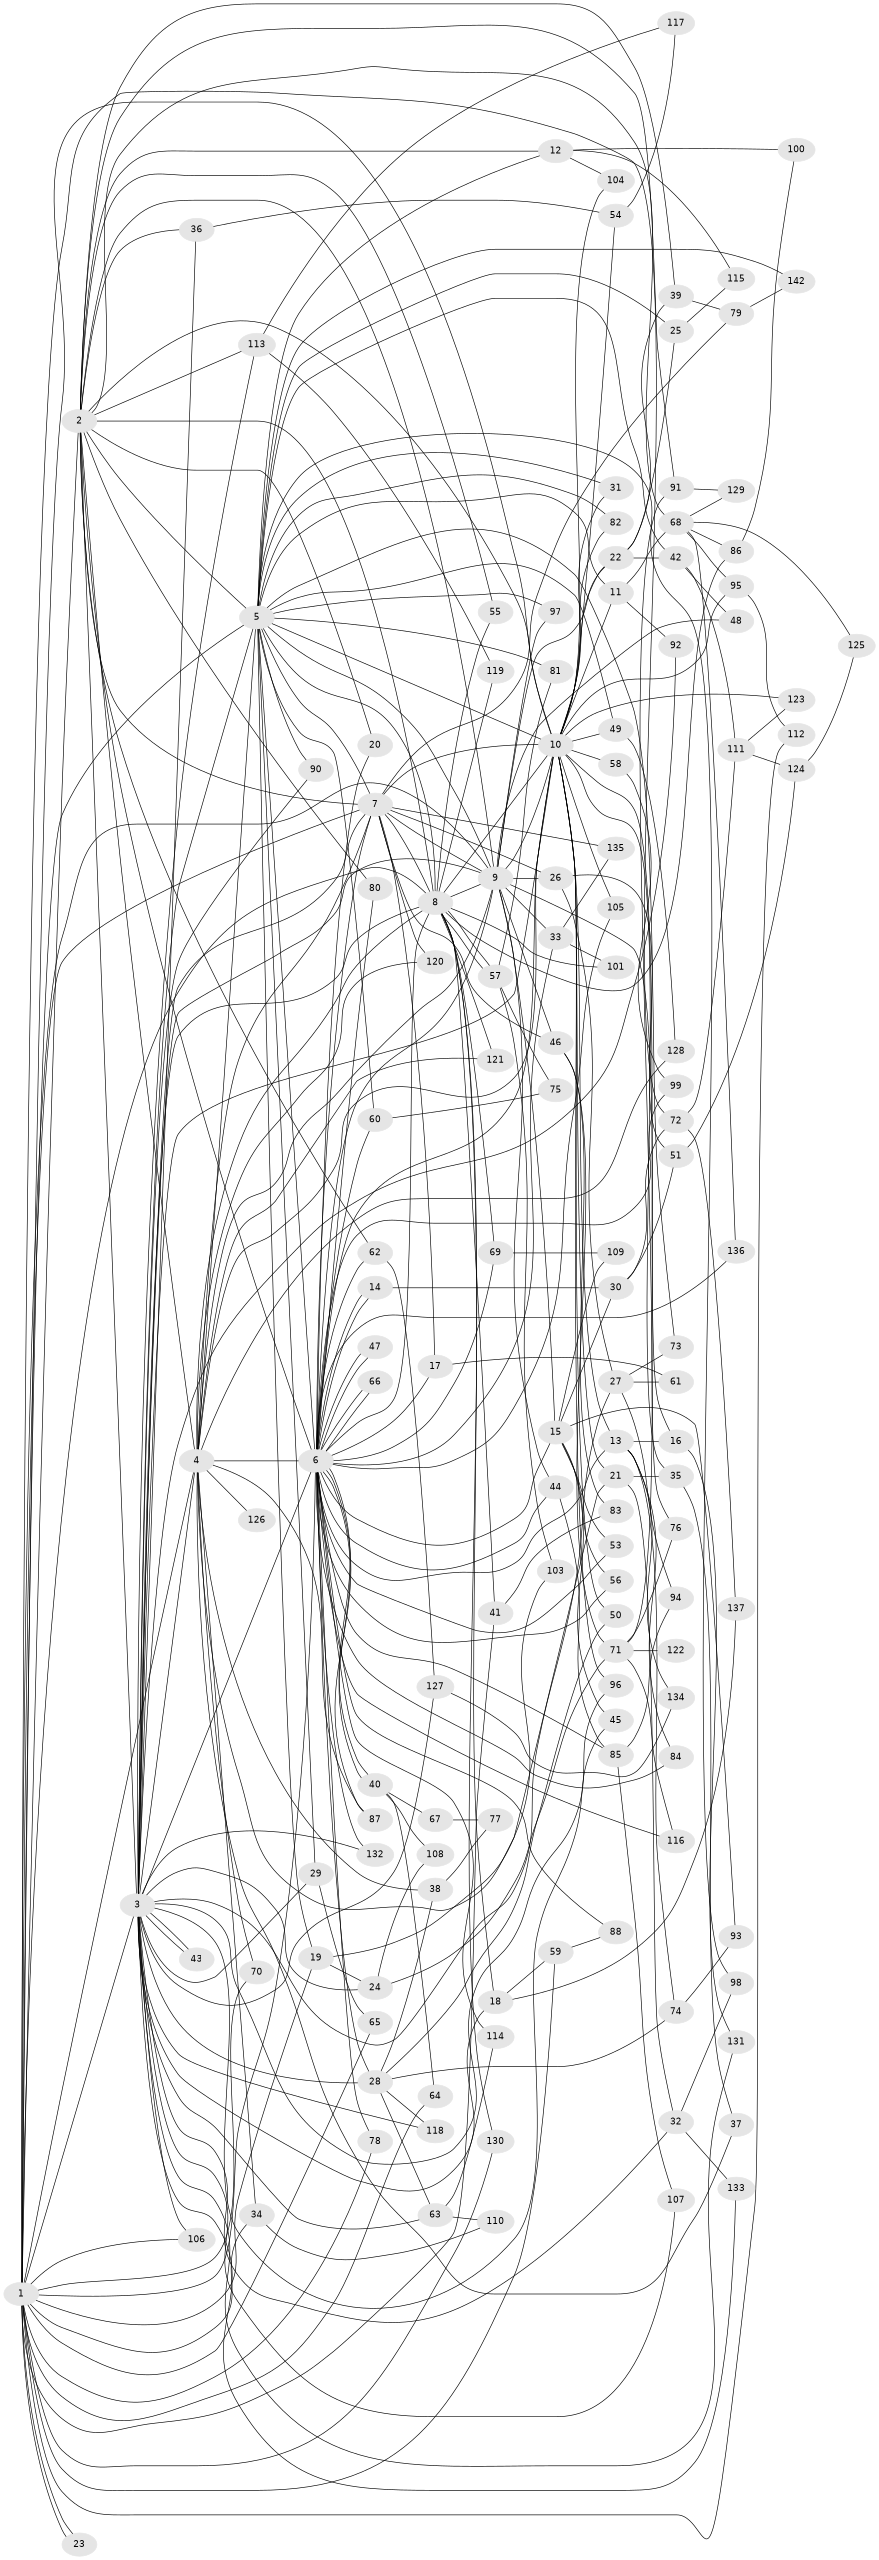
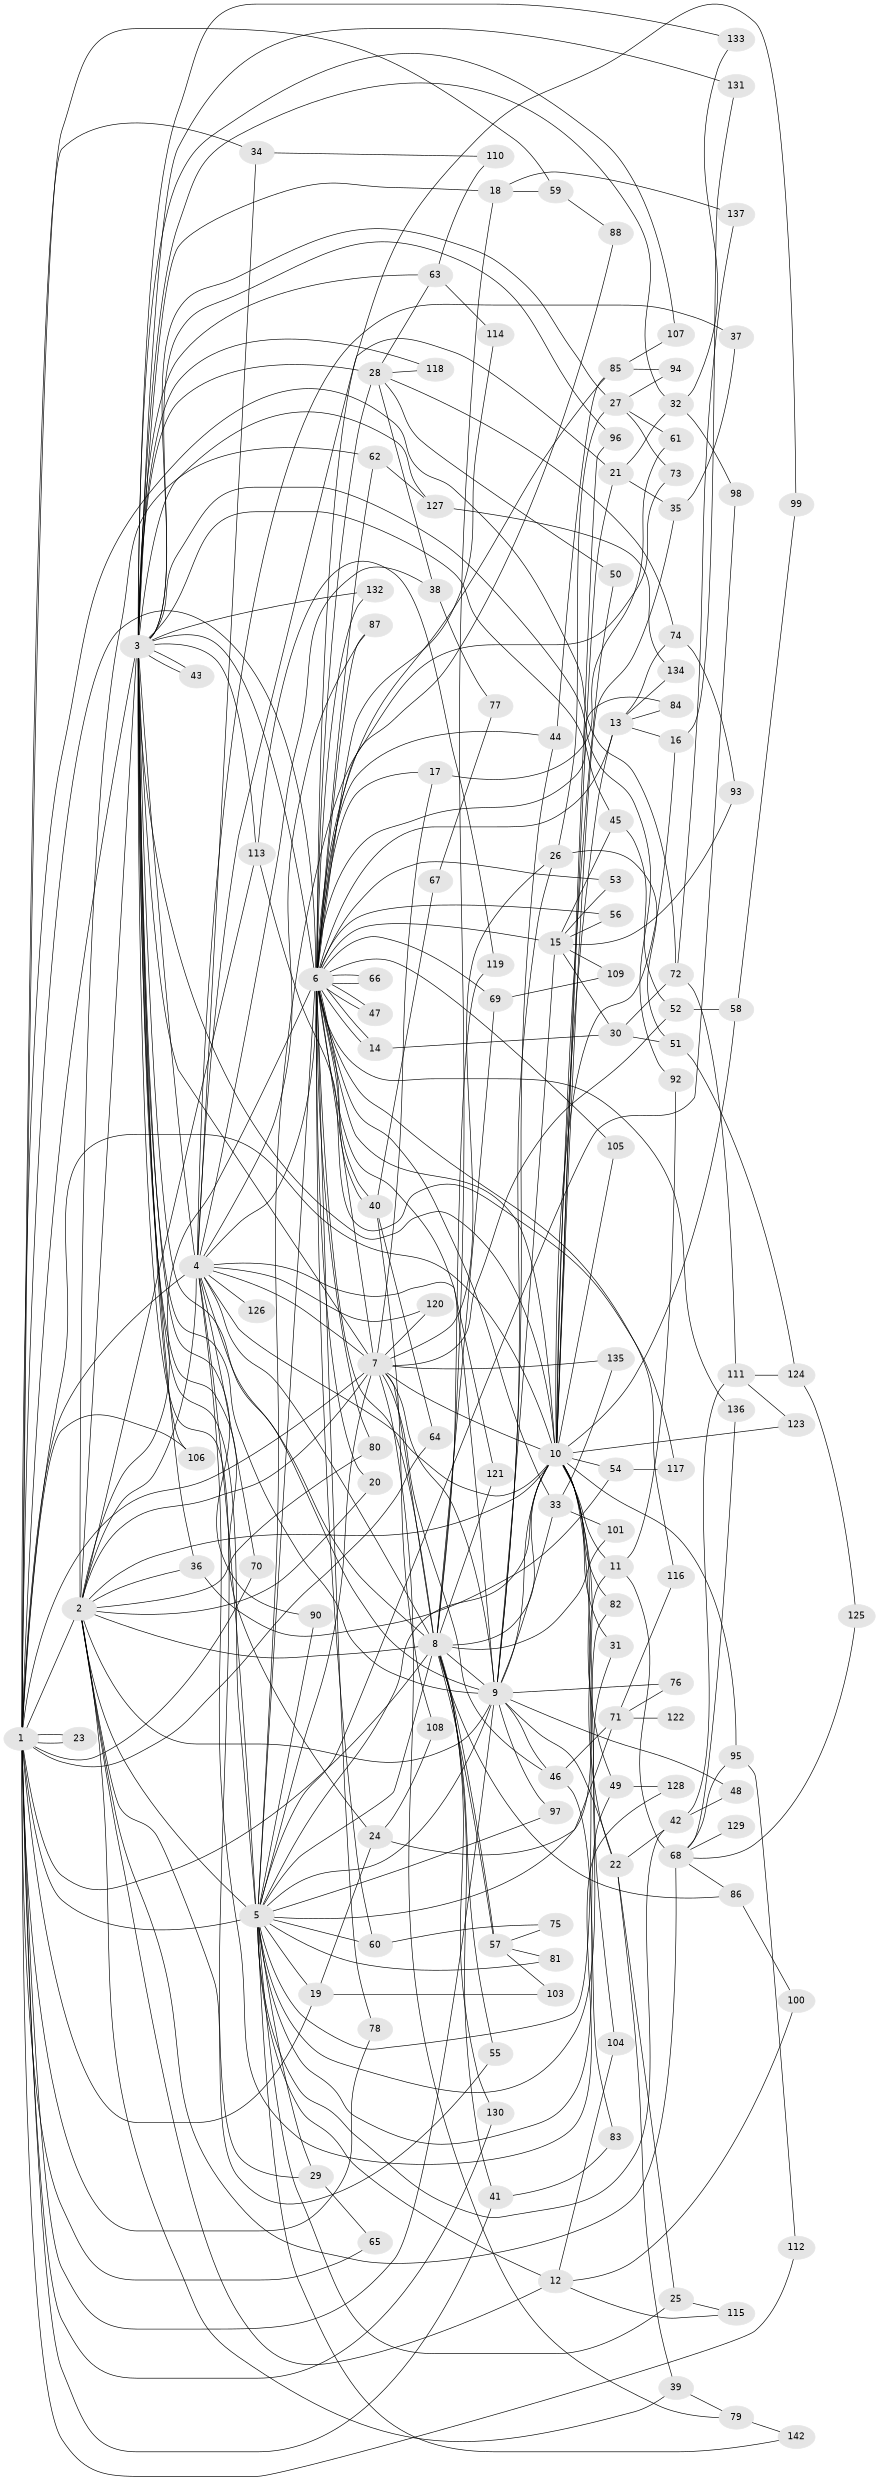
node "91": removed
node "52": added
